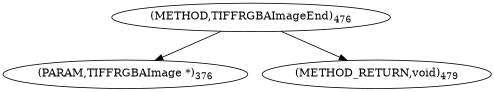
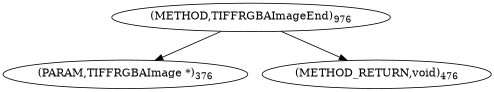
node "(METHOD,TIFFRGBAImageEnd)": text "476" -> "976"
node "(METHOD_RETURN,void)": text "479" -> "476"
